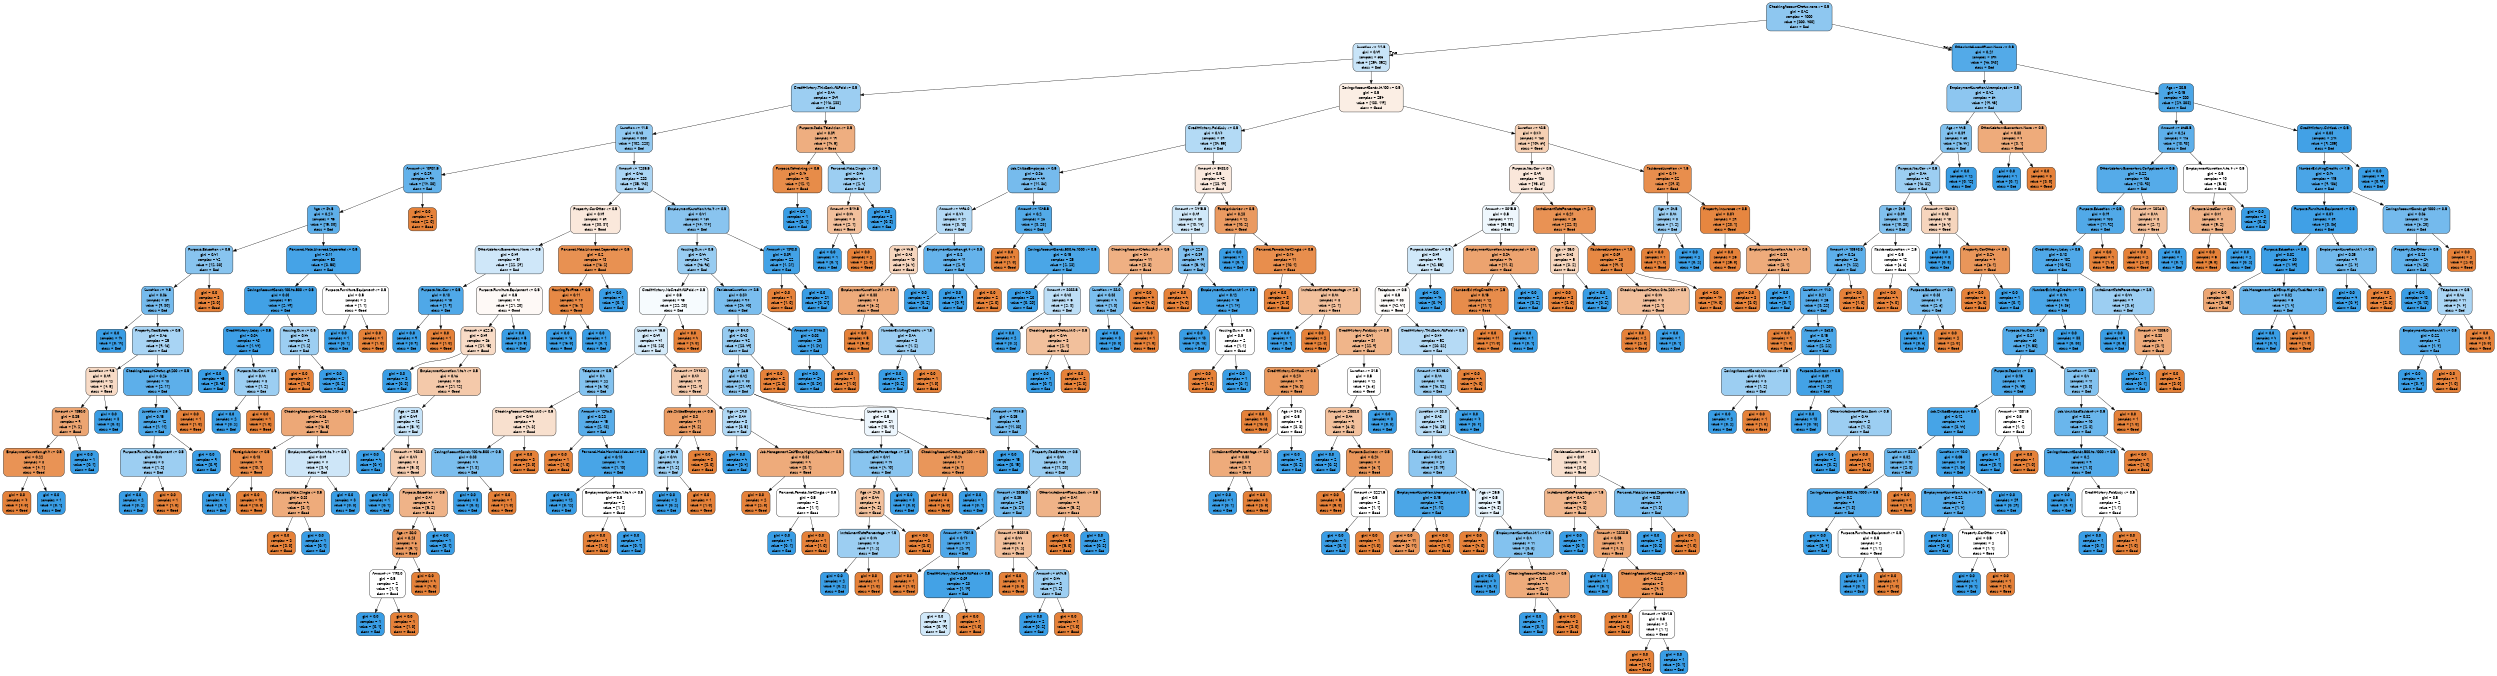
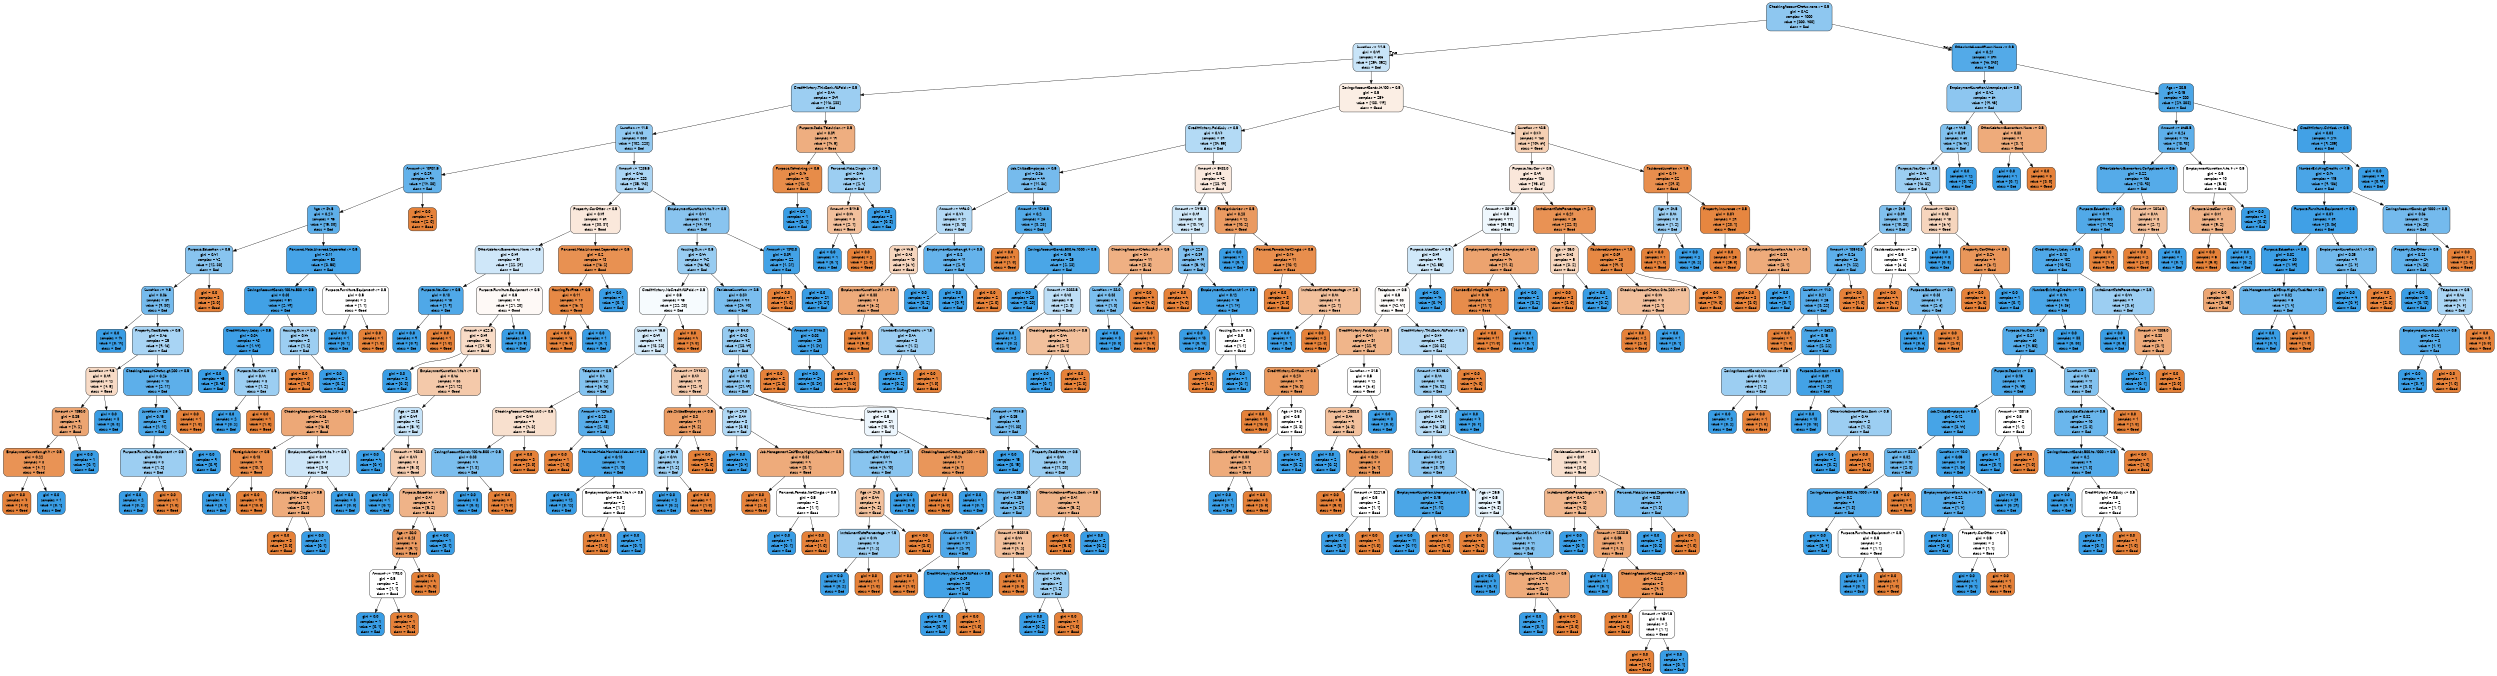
node "gini = 0.0 samples = 16 value = [16, 0] class = Good": fillcolor #399de5 -> #e58139
node "gini = 0.0 samples = 11 value = [0, 11] class = Bad": fillcolor #e9965a -> #399de5
node "gini = 0.0 samples = 19 value = [0, 19] class = Bad": fillcolor #d0e8f9 -> #399de5
